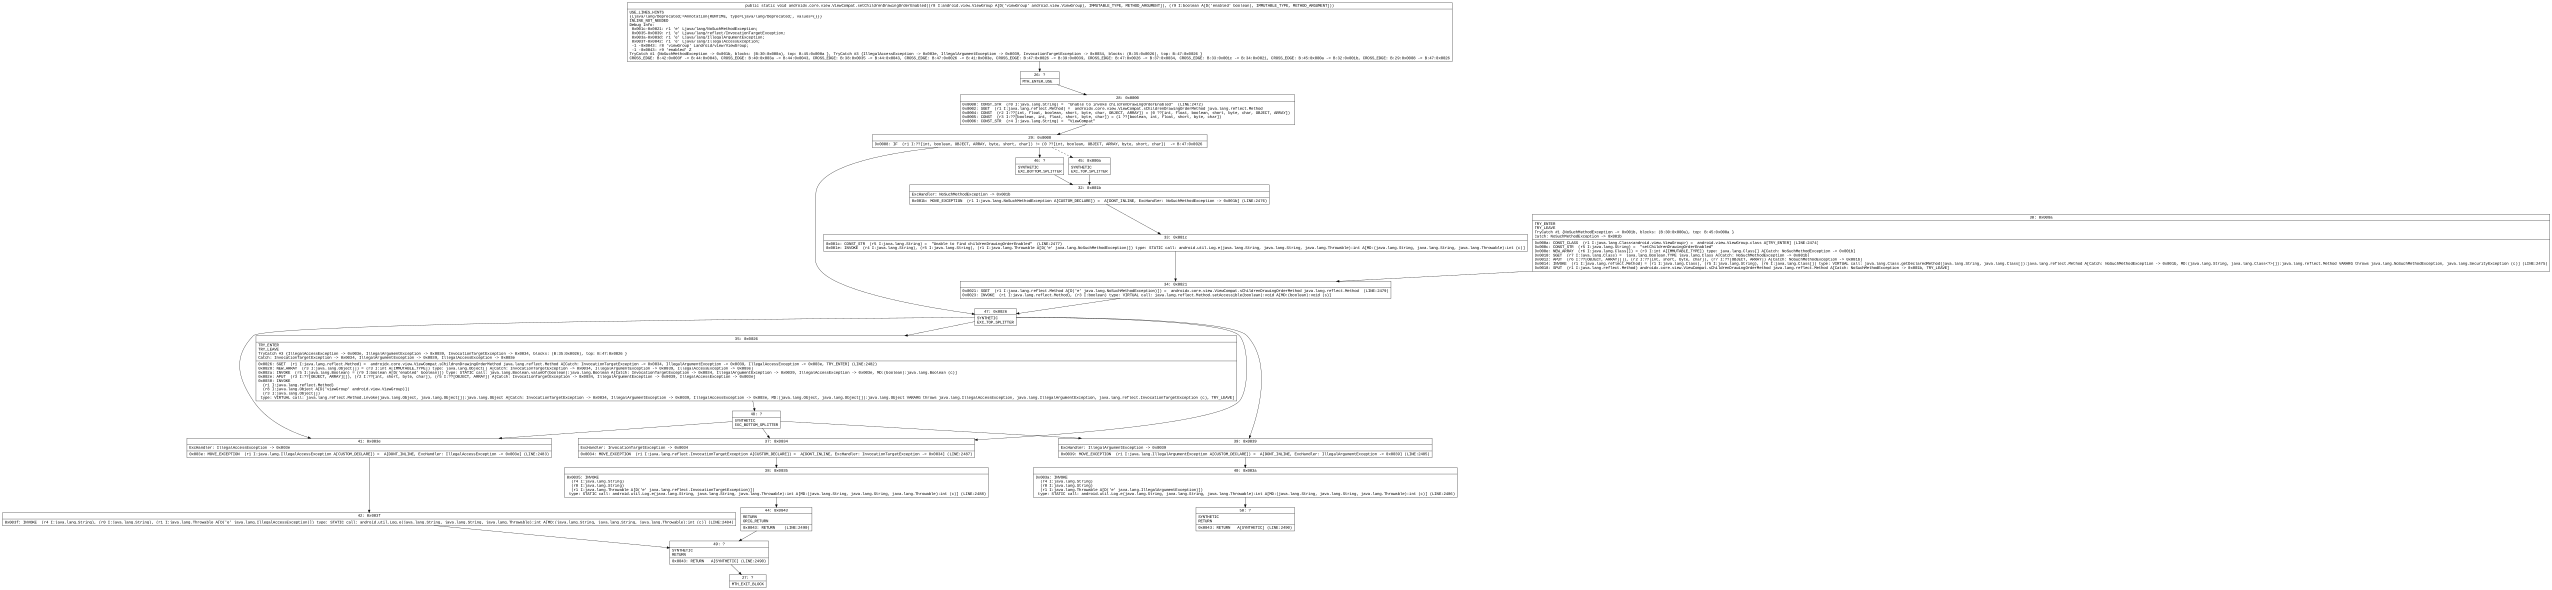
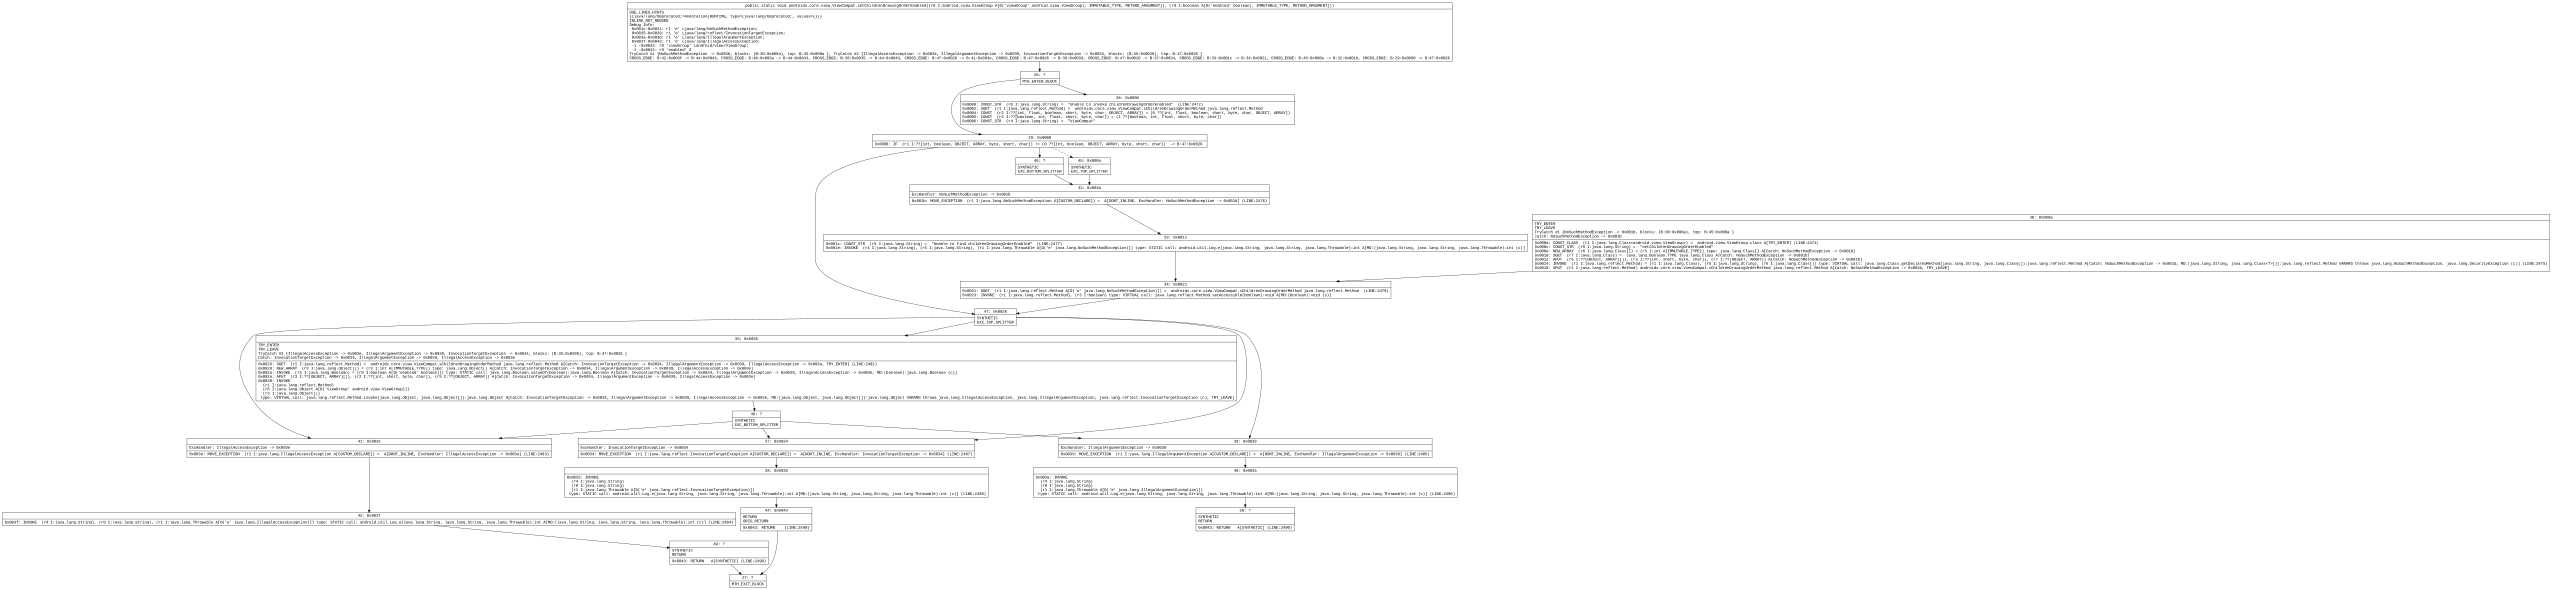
node "26: ?": text "MTH_ENTER_USE" -> "MTH_ENTER_BLOCK"
edge "28: 0x0000" -> "29: 0x0008": now "26: ?" -> "29: 0x0008"
edge "44: 0x0043" -> "49: ?": now "44: 0x0043" -> "27: ?"
